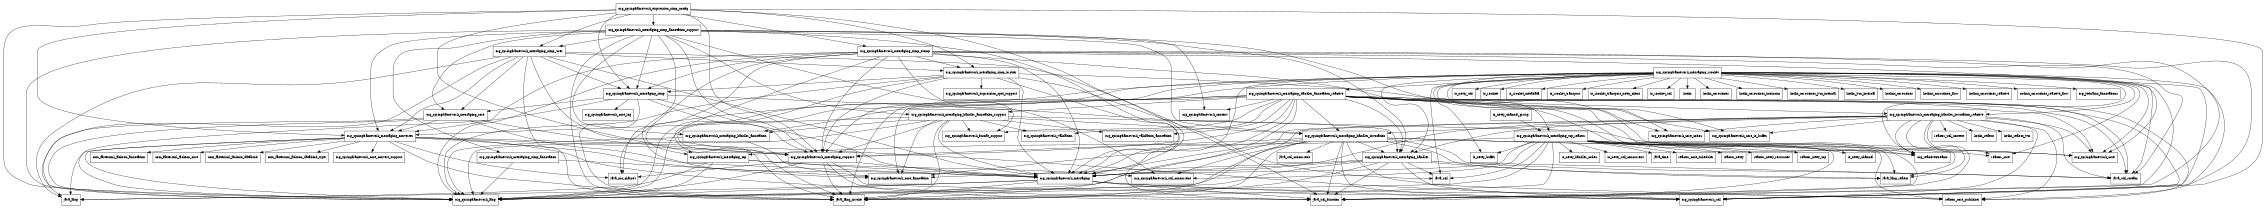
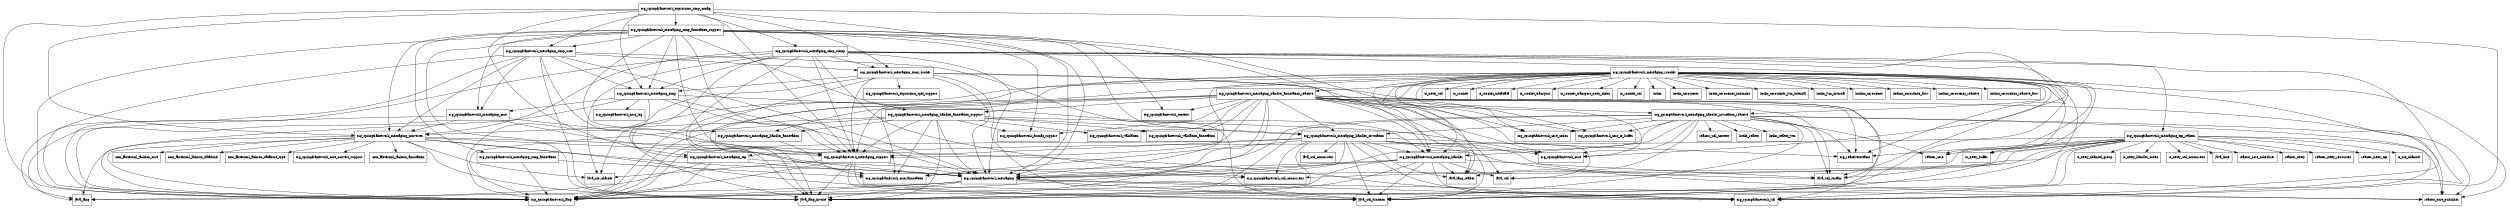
node "org_jetbrains_annotations": removed
edge "io_netty_channel_group" -> "org_springframework_messaging_tcp_reactor": reversed
node "io_netty_channel": label "io_netty_channel" -> "io_nio_channel"
